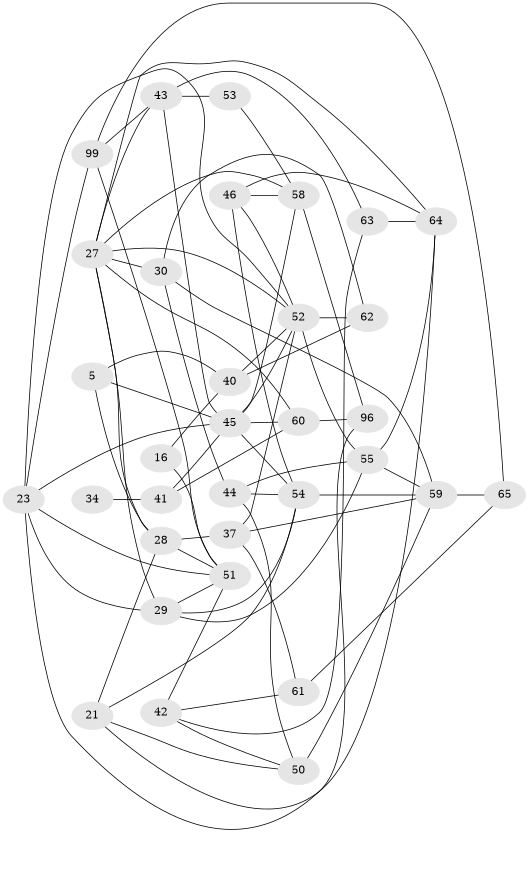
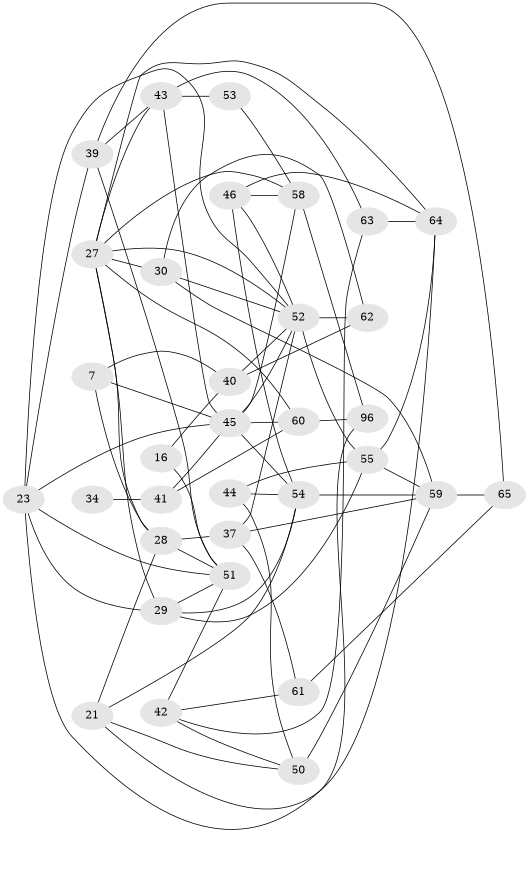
node "99": label "99" -> "39"
node "5": label "5" -> "7"
edge "30" -- "44": now "30" -- "52"
